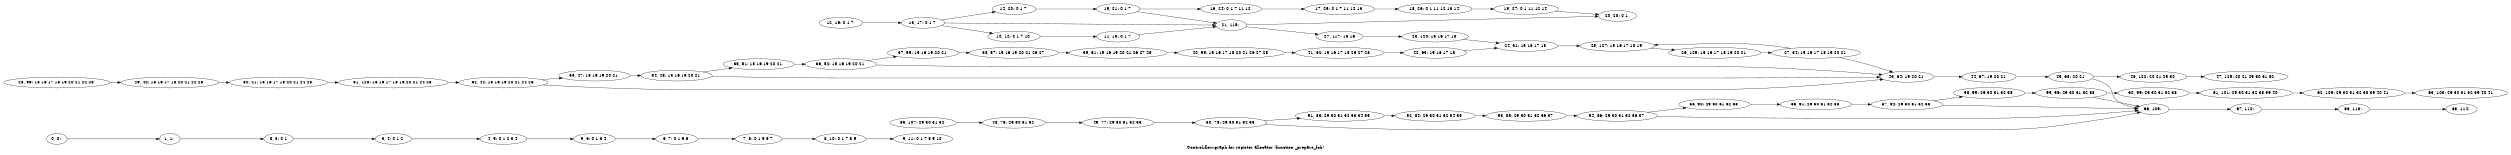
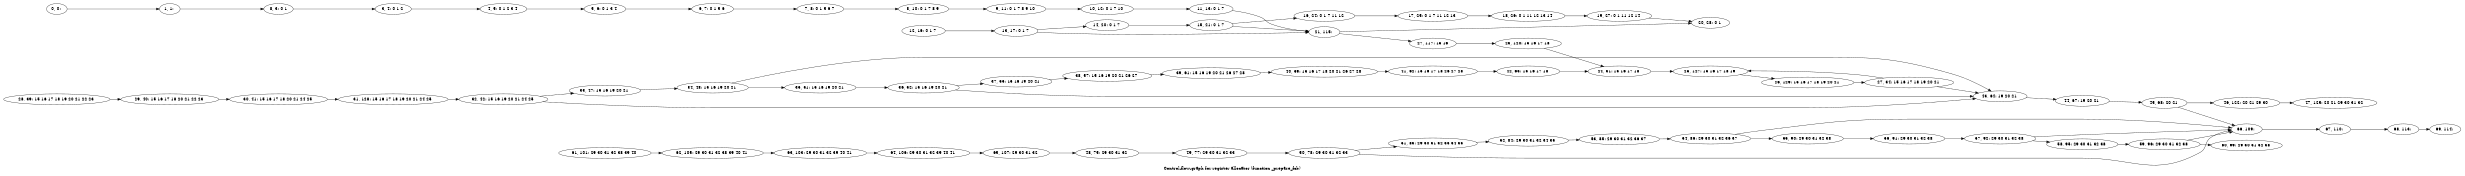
edge "13, 17: 0 1 7" -> "10, 12: 0 1 7 10": now "9, 11: 0 1 7 8 9 10" -> "10, 12: 0 1 7 10"
edge "60, 99: 29 30 31 32 38" -> "61, 101: 29 30 31 32 38 39 40": removed
node "64, 106: 29 30 31 32 39 40 41": added
